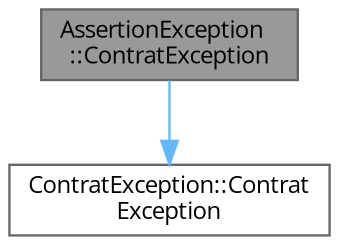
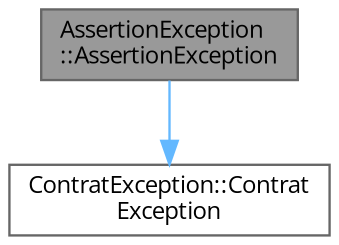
node "AssertionException ::ContratException": label "AssertionException ::ContratException" -> "AssertionException ::AssertionException"
